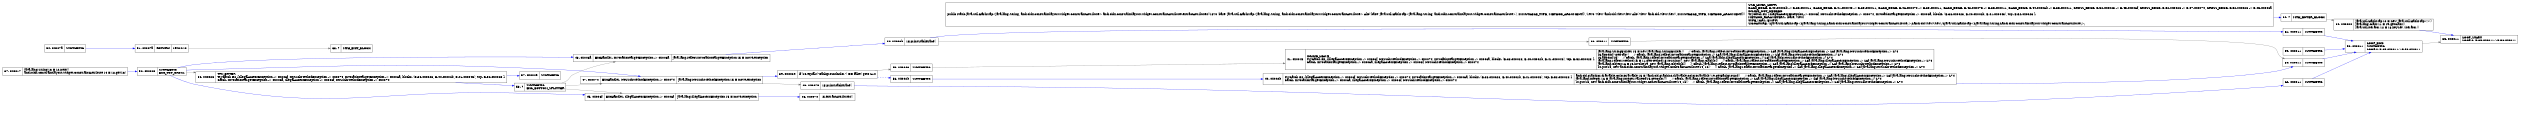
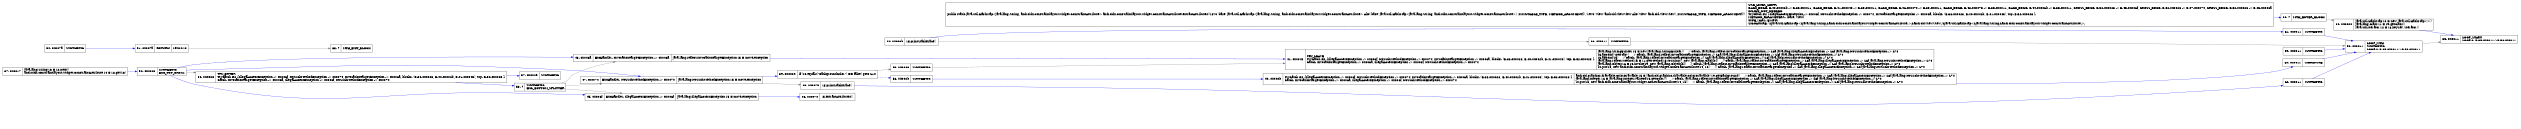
edge "63: 0x0011" -> "60: 0x0011": now "63: 0x0011" -> "58: 0x0011"
node "58: 0x0011": text "LOOP_END" -> "LOOP_MTH"
edge "43: 0x006a" -> "44: 0x006b": now "43: 0x006a" -> "41: 0x0043"
node "41: 0x0043": text "INLINE_LEAVE" -> "TRY_LEAVE"
node "60: 0x0011": text "SYNTHETIC" -> "SIGNATURE"
